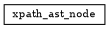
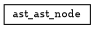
node "xpath_ast_node": label "xpath_ast_node" -> "ast_ast_node"
